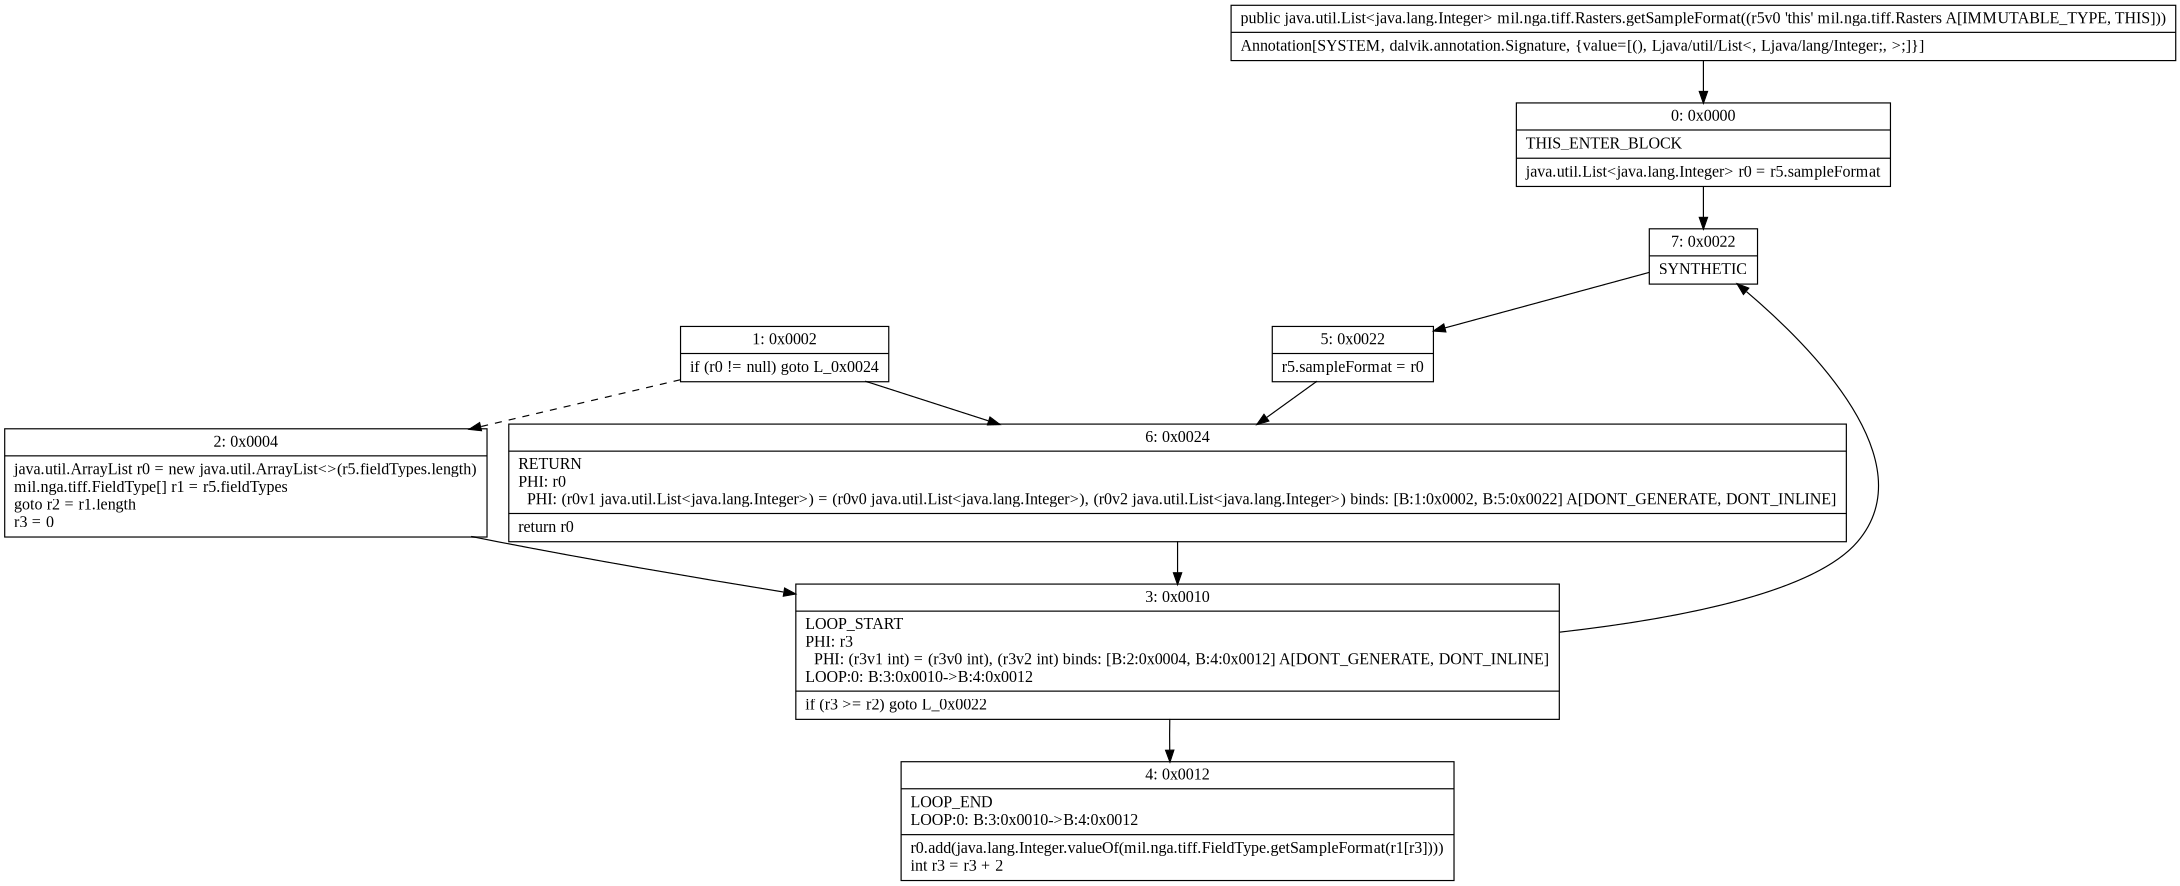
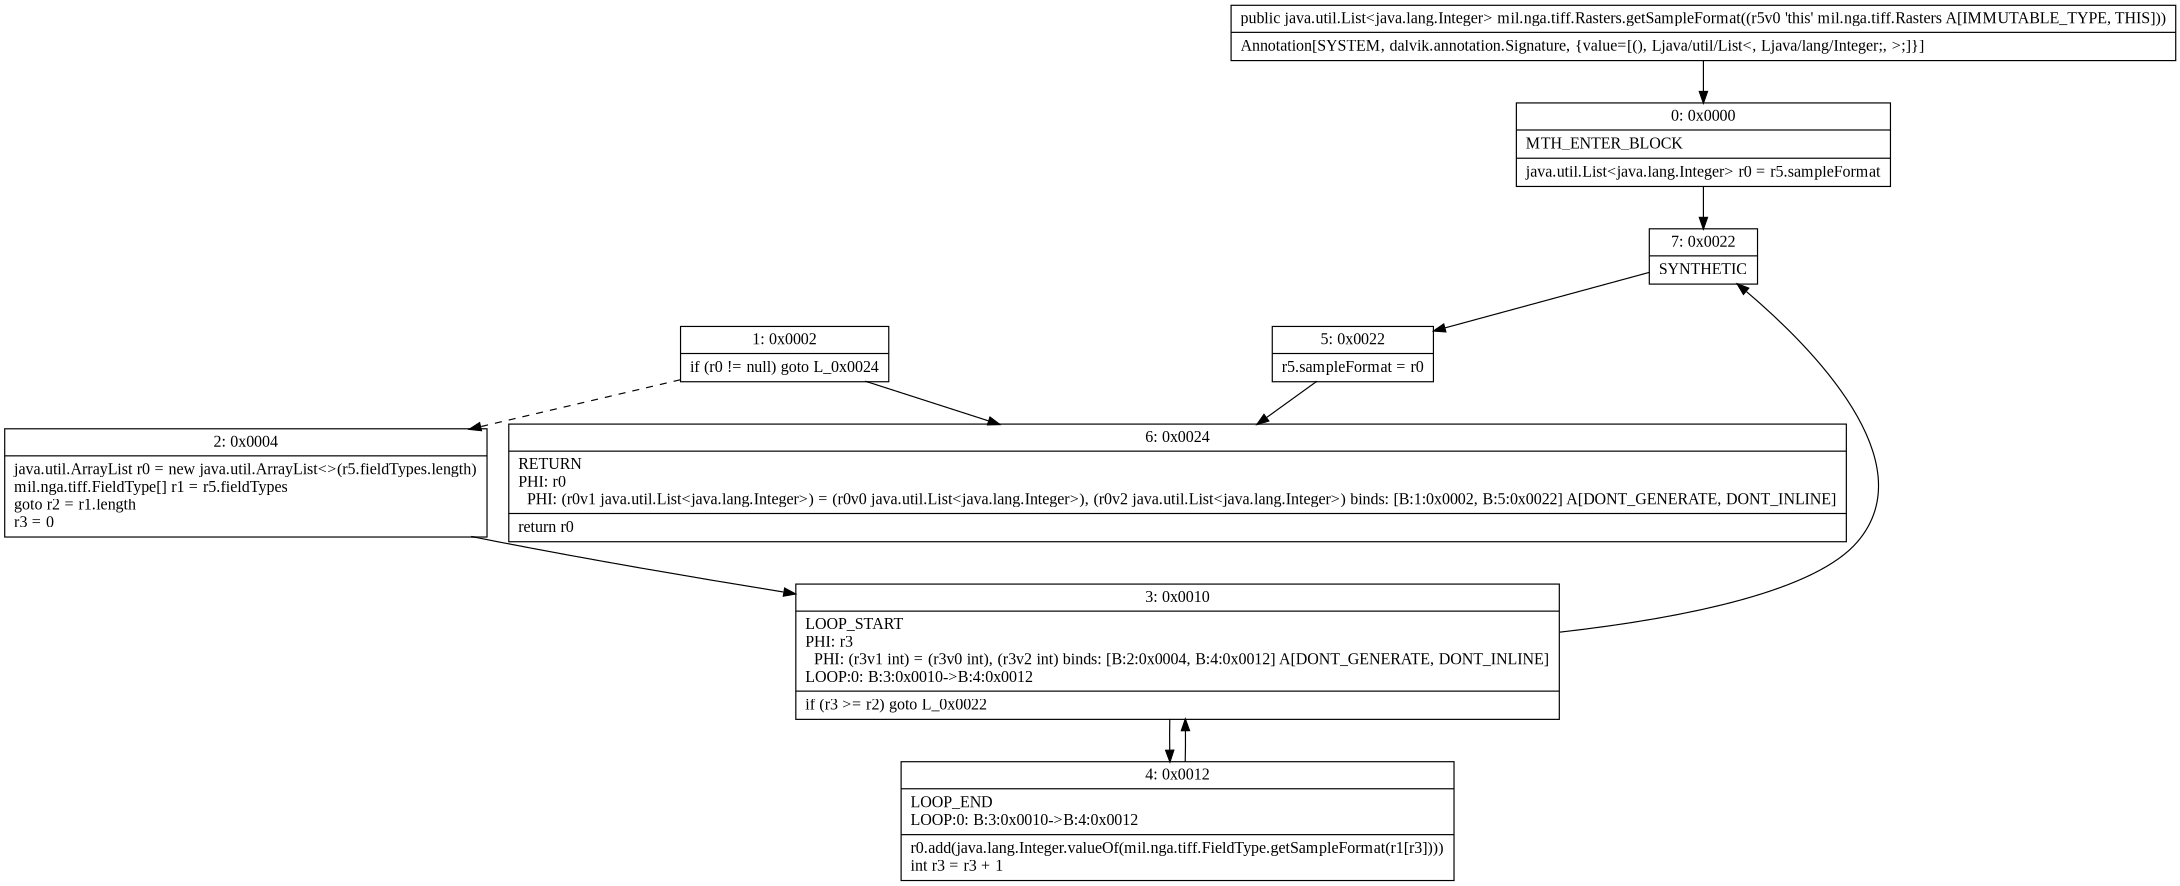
node "0: 0x0000": text "THIS_ENTER_BLOCK" -> "MTH_ENTER_BLOCK"
edge "6: 0x0024" -> "3: 0x0010": now "4: 0x0012" -> "3: 0x0010"
node "4: 0x0012": text "int r3 = r3 + 2" -> "int r3 = r3 + 1"
